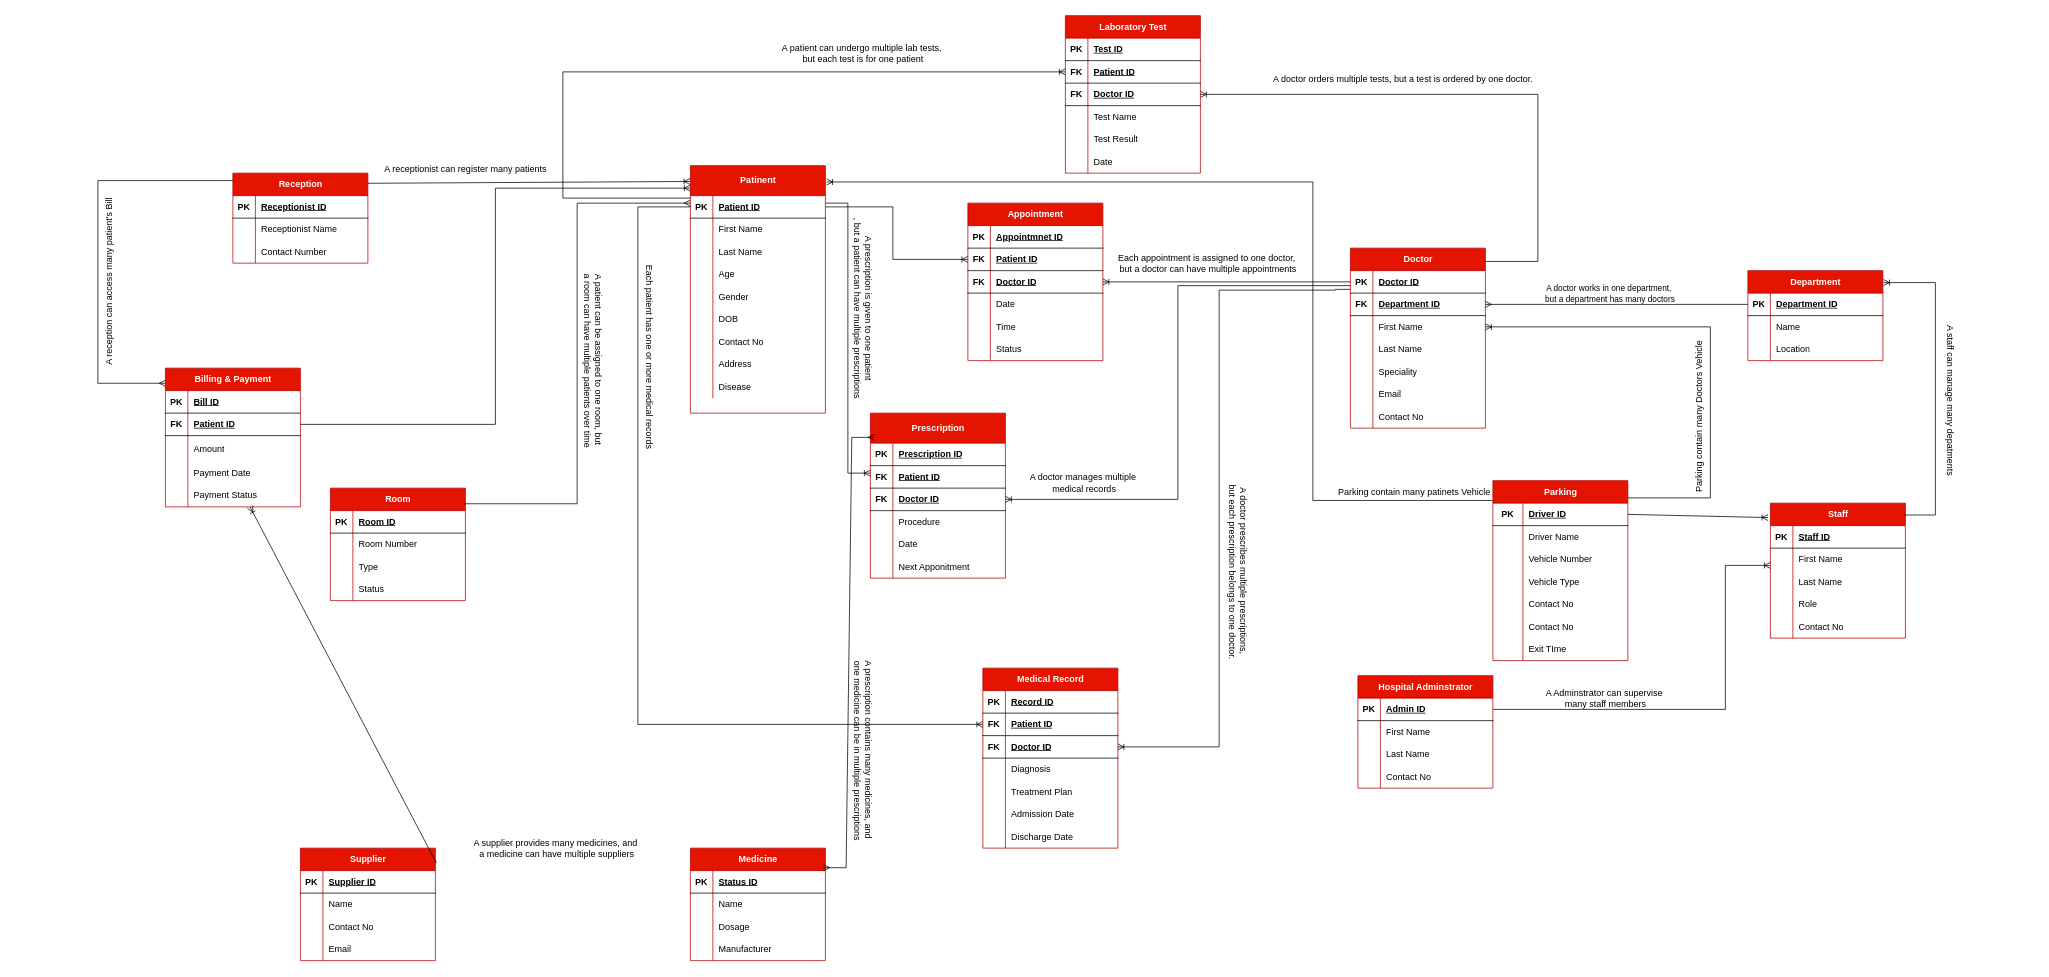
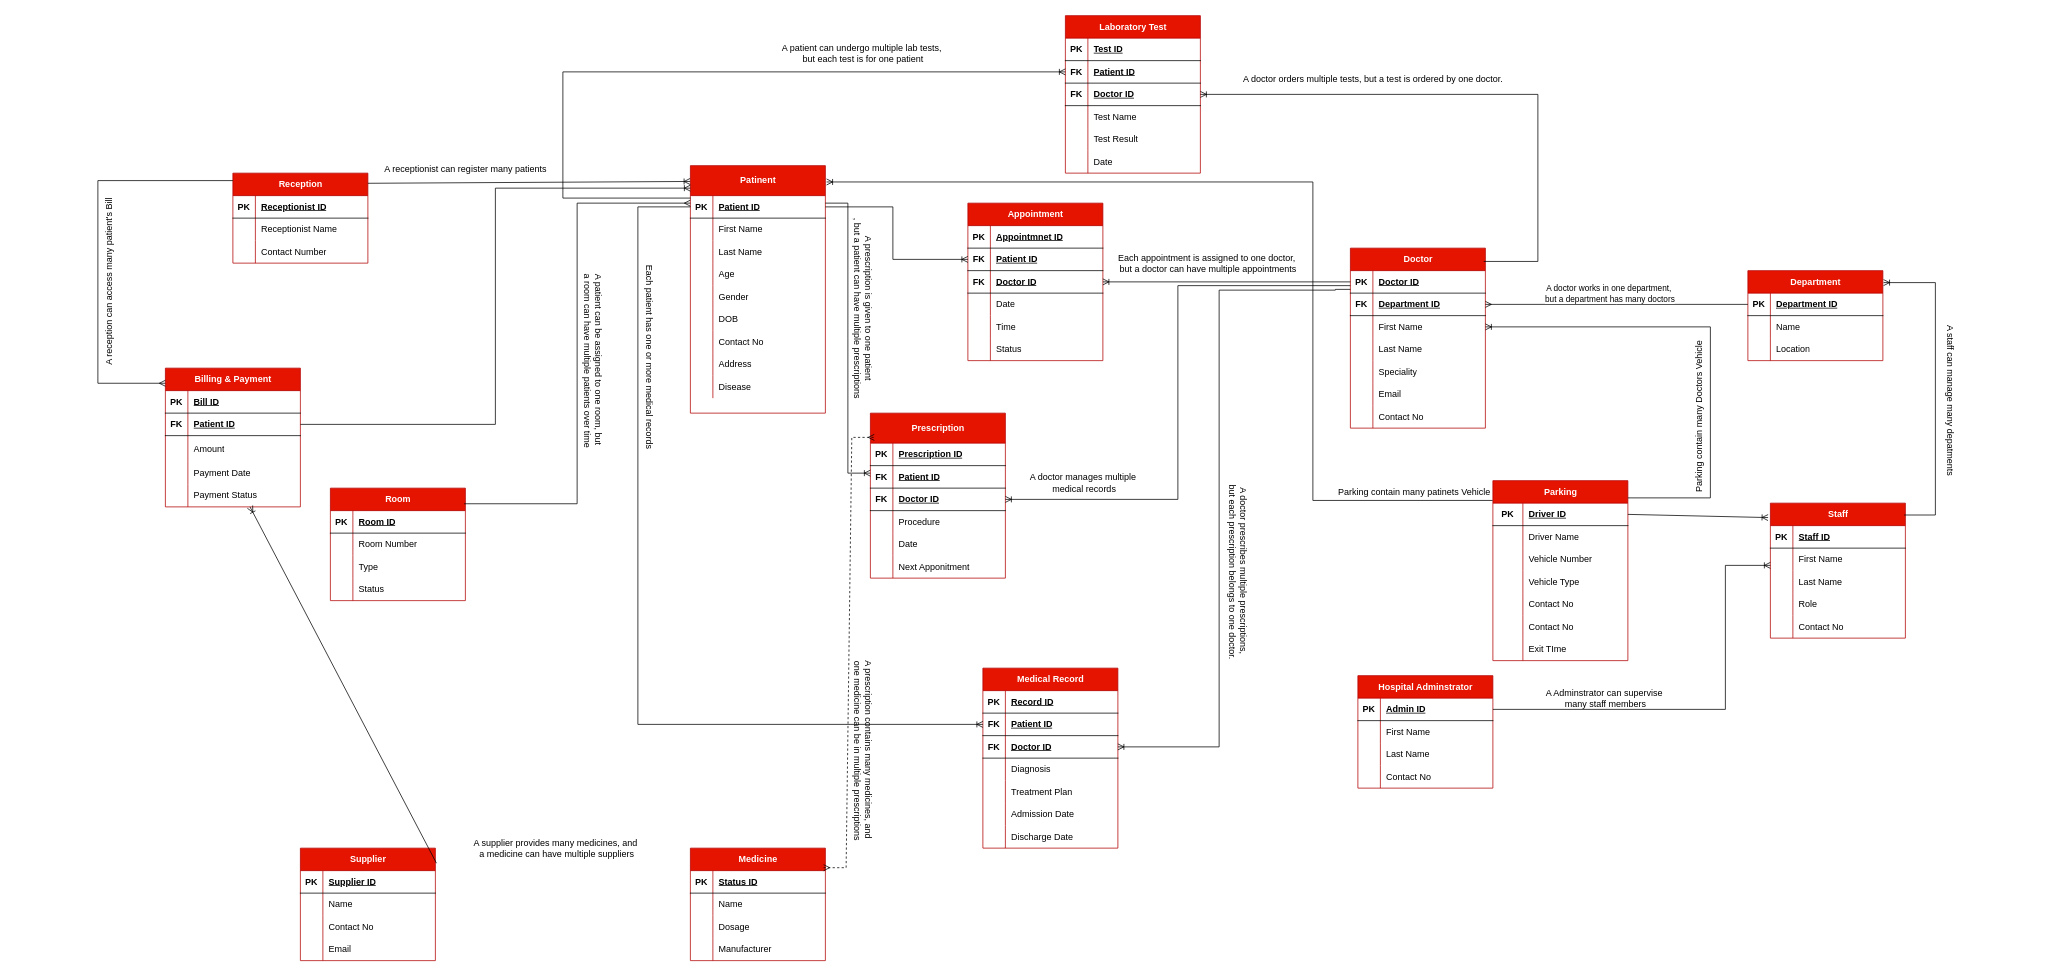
node "A doctor orders multiple tests, but a test is ordered by one doctor.": moved (1403, 79) -> (1373, 79)
edge "Prescription" -- "Medicine": style solid -> dashed
